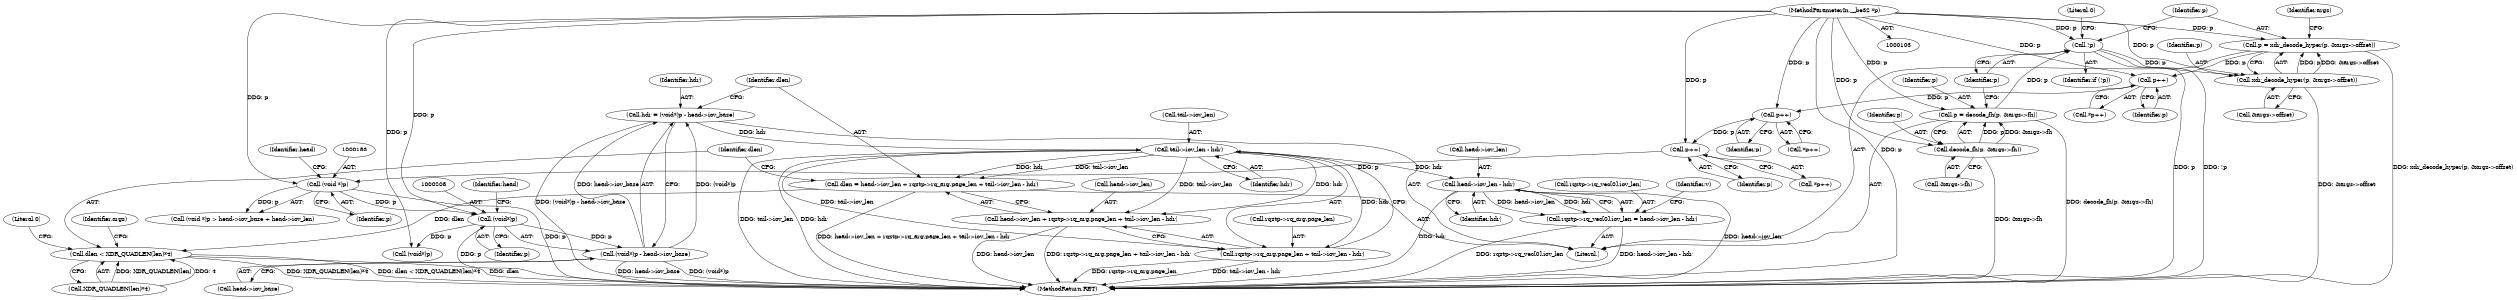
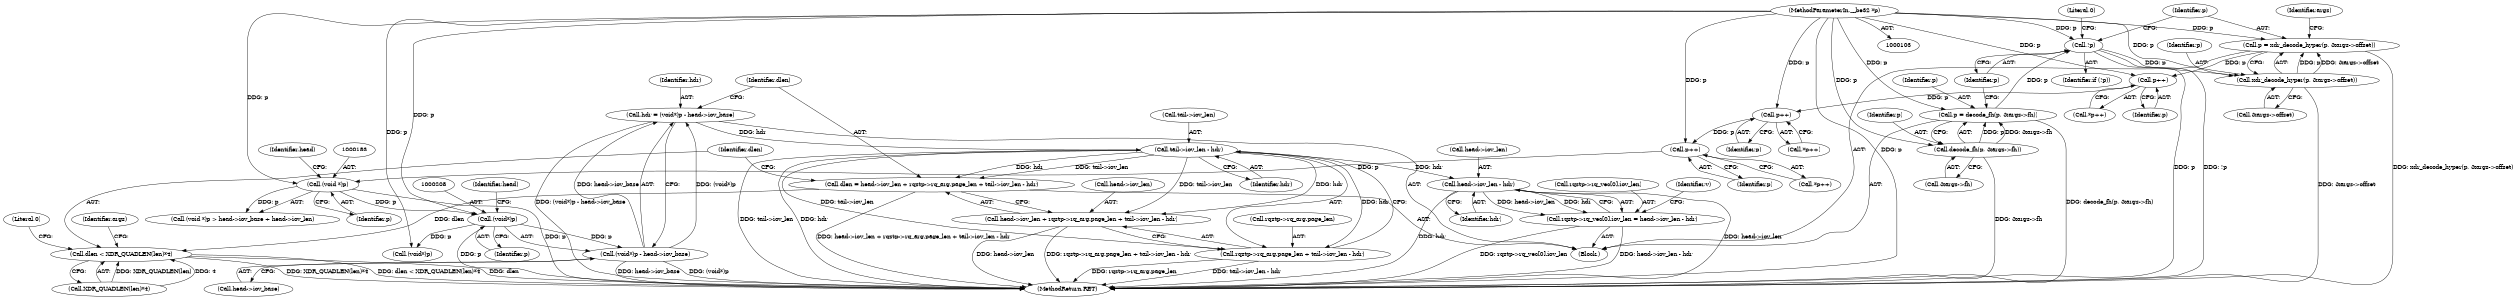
node "(Literal,)": label "(Literal,)" -> "(Block,)"
